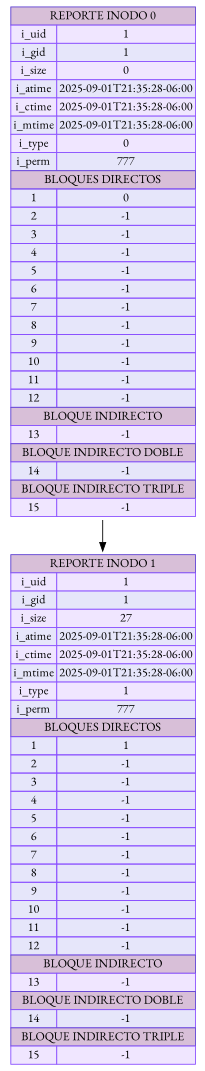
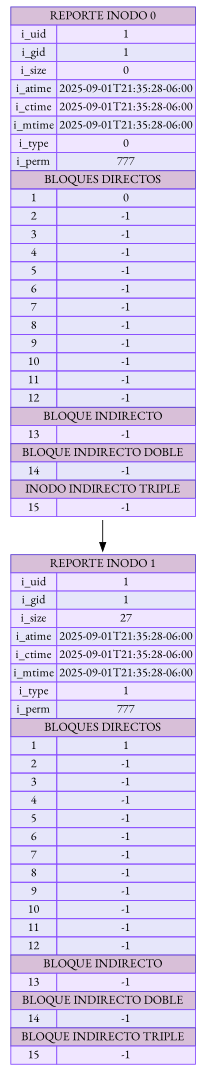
node "REPORTE INODO 0": text "BLOQUE INDIRECTO TRIPLE" -> "INODO INDIRECTO TRIPLE"
